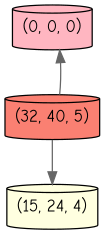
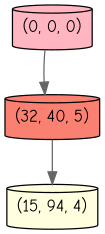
edge "(32, 40, 5)" -> "(0, 0, 0)": reversed
node "(15, 24, 4)": label "(15, 24, 4)" -> "(15, 94, 4)"
